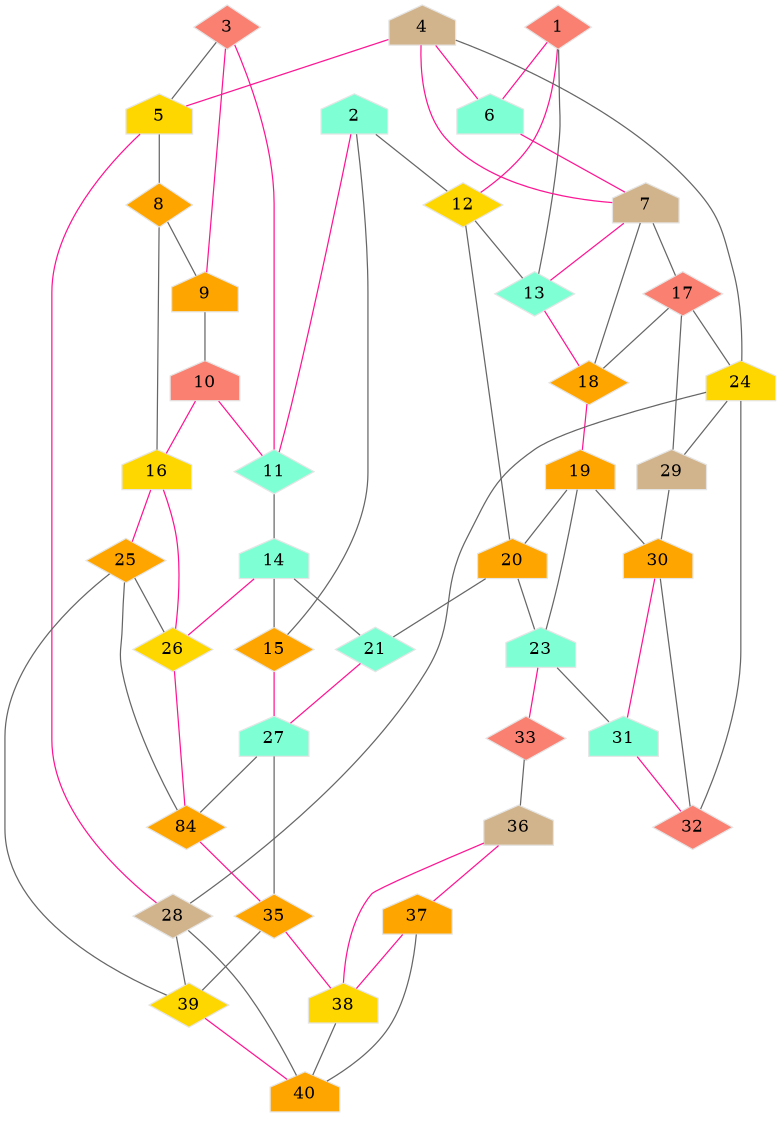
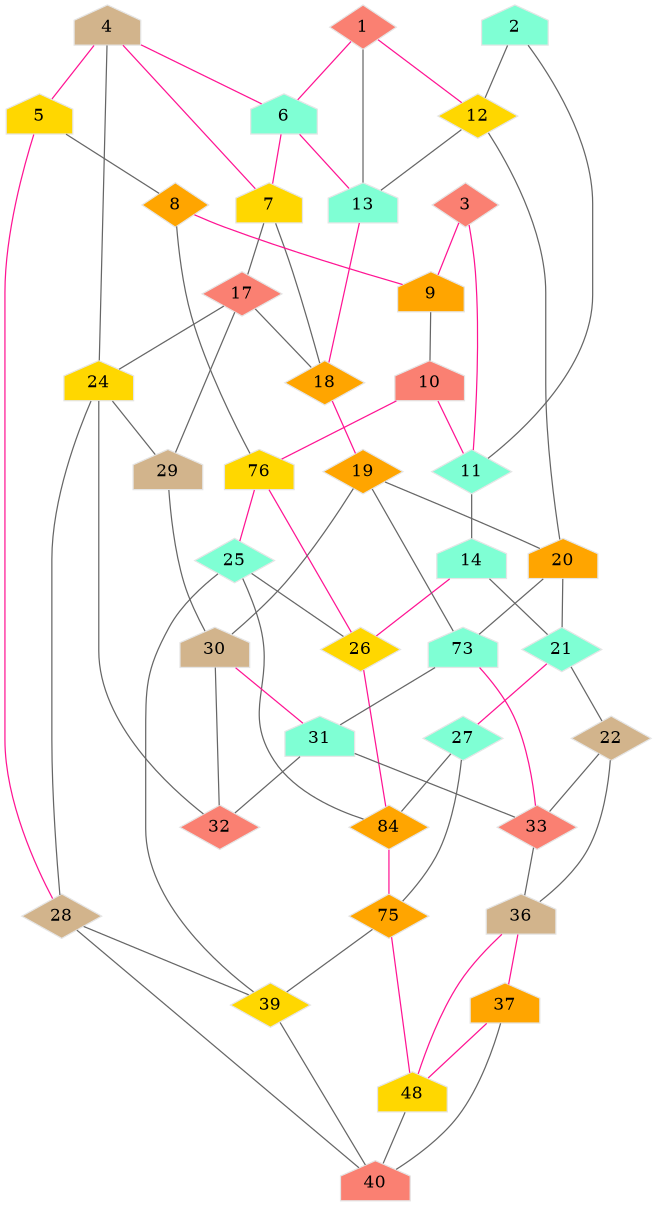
edge "3" -- "5": removed
node "7": fillcolor tan -> gold
edge "8" -- "9": color gray40 -> deeppink
edge "7" -- "13": now "6" -- "13"
edge "2" -- "11": color deeppink -> gray40
node "13": shape diamond -> house
node "16": label "16" -> "76"
node "19": shape house -> diamond
node "25": fillcolor orange -> aquamarine
node "30": fillcolor orange -> tan
node "15": removed
node "23": label "23" -> "73"
node "27": shape house -> diamond
node "22": added
edge "31" -- "32": color deeppink -> gray40
edge "31" -- "33": added
node "35": label "35" -> "75"
node "38": label "38" -> "48"
edge "39" -- "40": color deeppink -> gray40
node "40": fillcolor orange -> salmon
